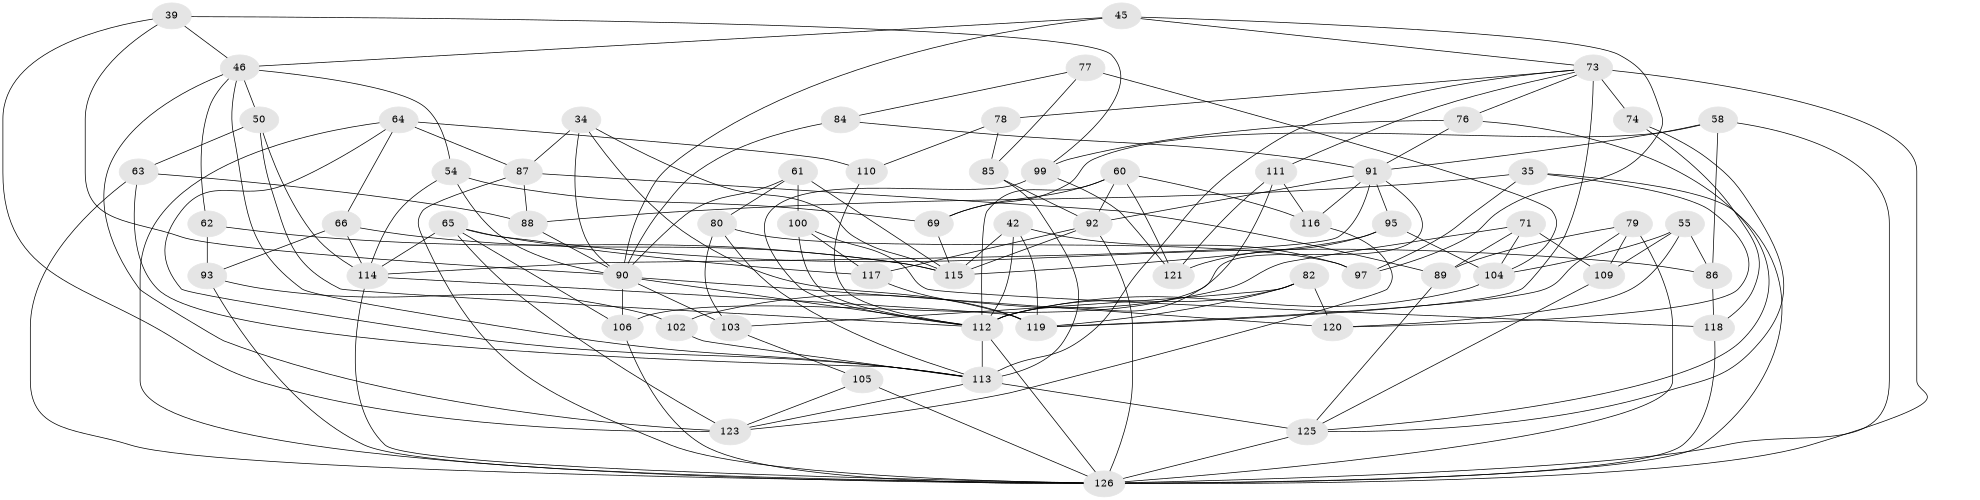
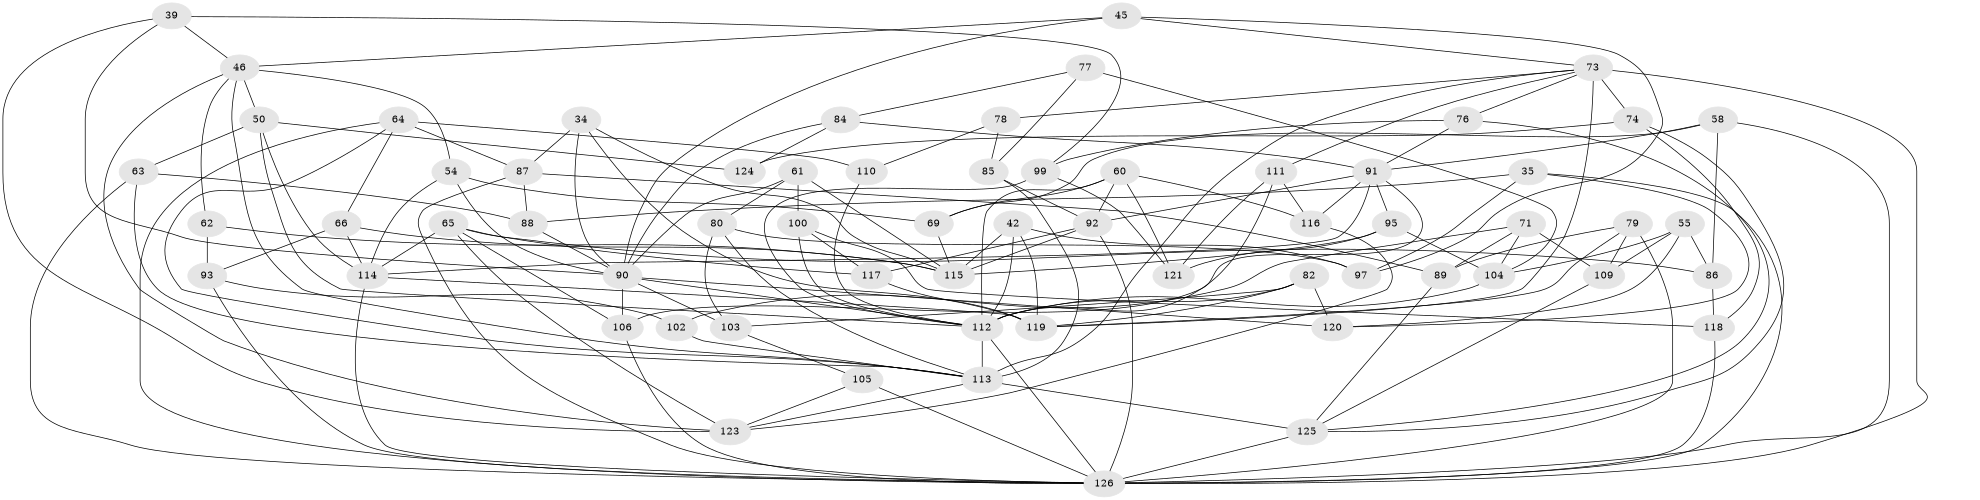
node "124": added
